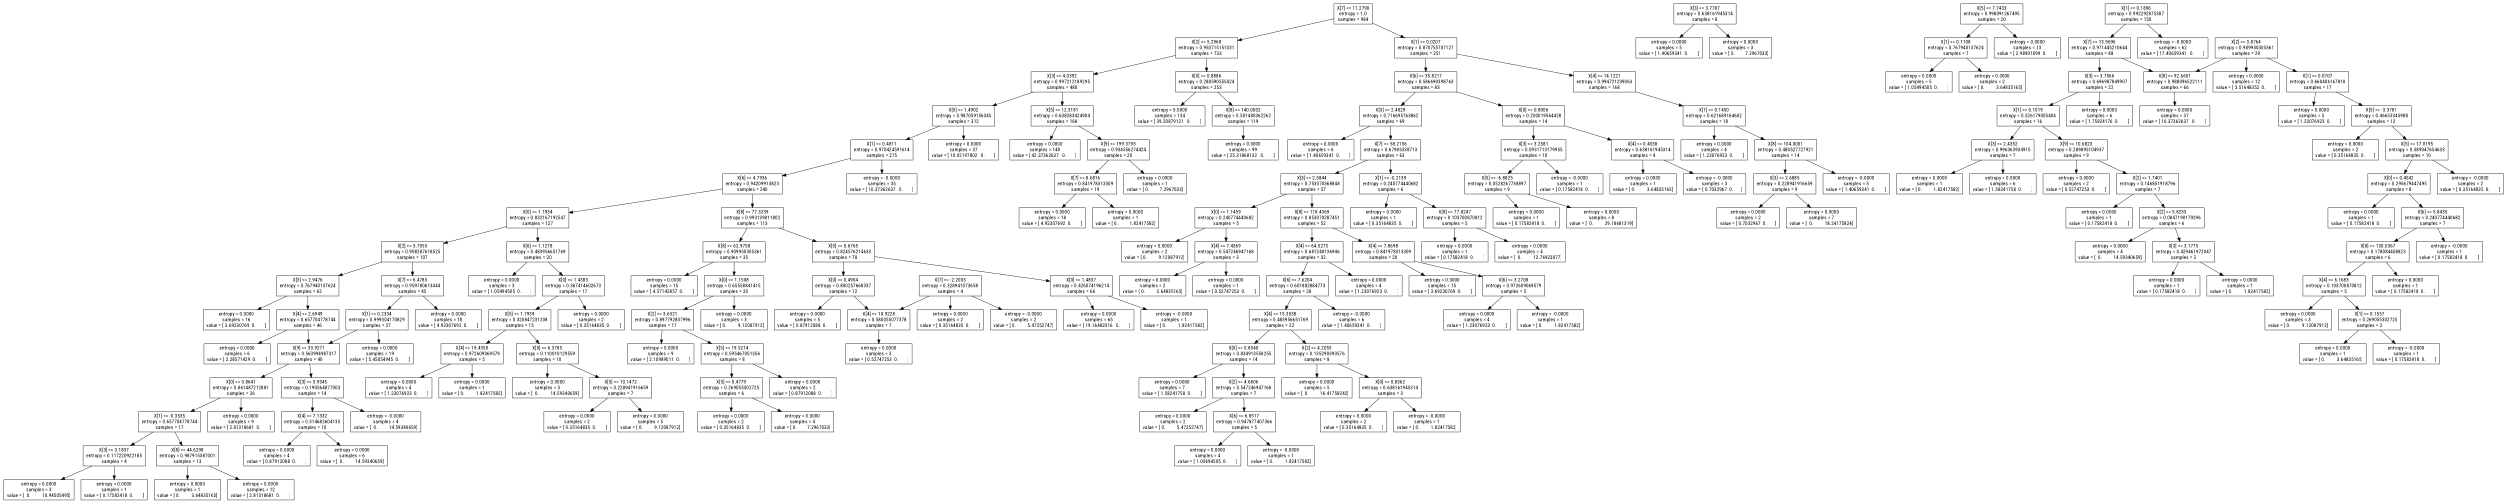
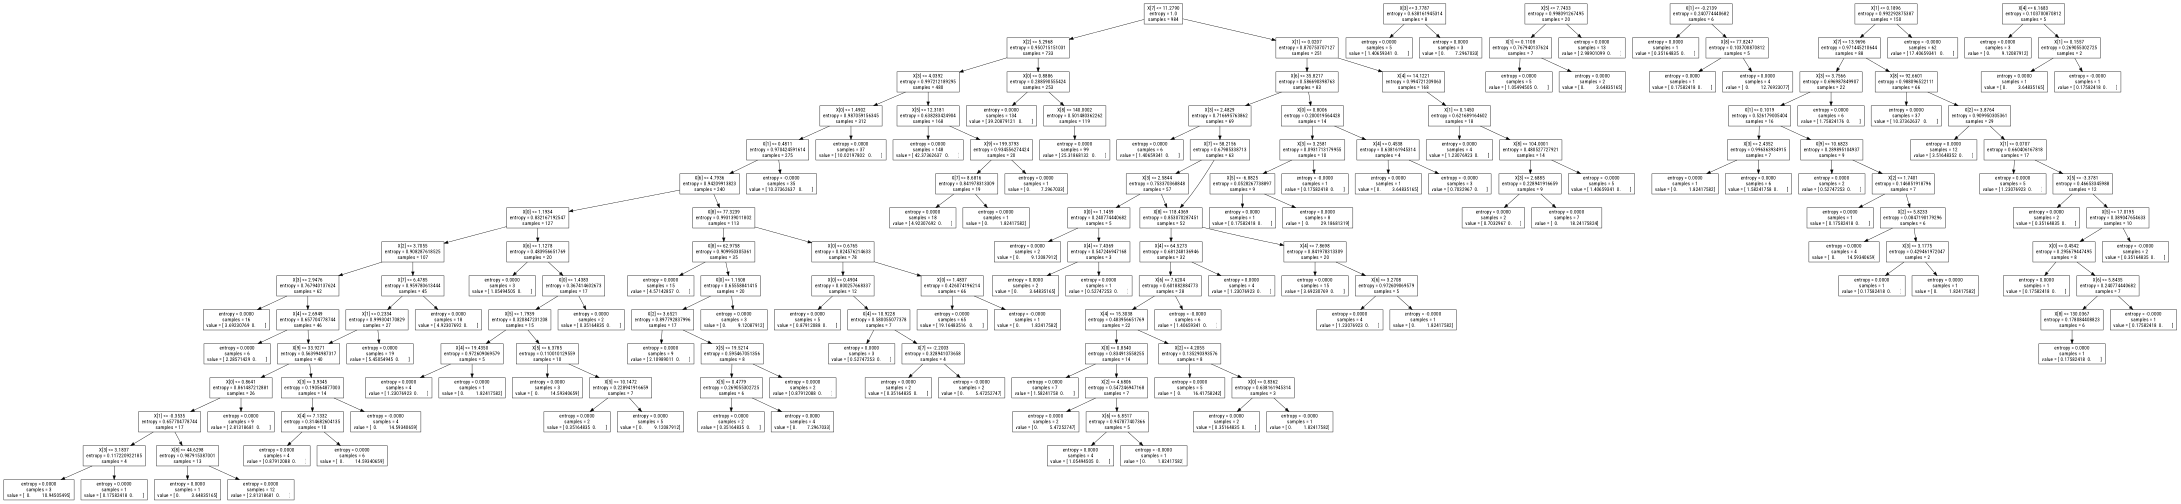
edge "X[2] <= 3.8764 entropy = 0.909950305361 samples = 29" -> "X[8] <= 92.6601 entropy = 0.988096522111 samples = 66": reversed
edge "X[7] <= 58.2156 entropy = 0.67985338713 samples = 63" -> "X[1] <= -0.2139 entropy = 0.240774440682 samples = 6": now "X[7] <= 58.2156 entropy = 0.67985338713 samples = 63" -> "X[8] <= 118.4369 entropy = 0.853070287451 samples = 52"
edge "X[8] <= 130.0367 entropy = 0.178084408823 samples = 6" -> "X[4] <= 6.1683 entropy = 0.103700870812 samples = 5": removed
edge "X[7] <= -2.2003 entropy = 0.328941073658 samples = 4" -> "X[4] <= 10.9228 entropy = 0.580055077378 samples = 7": reversed
